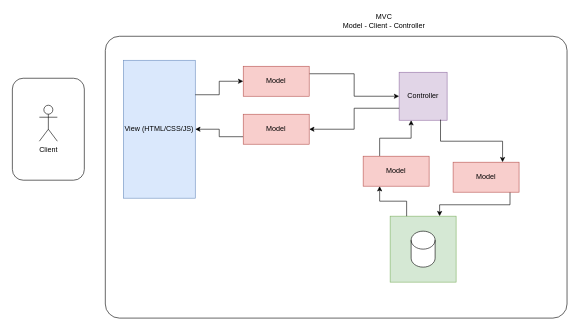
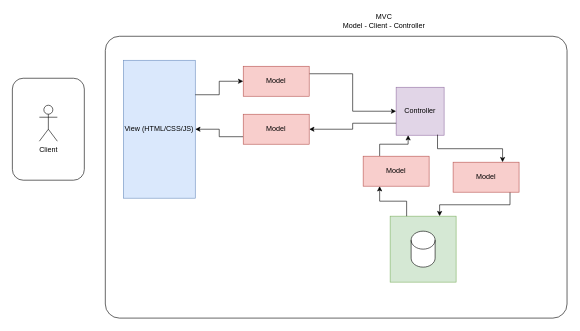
node "Controller": moved (423, 96) -> (420, 111)
